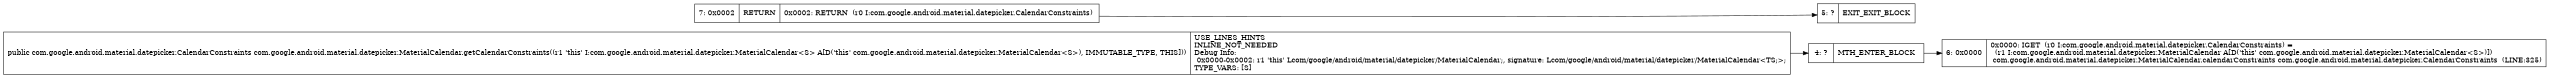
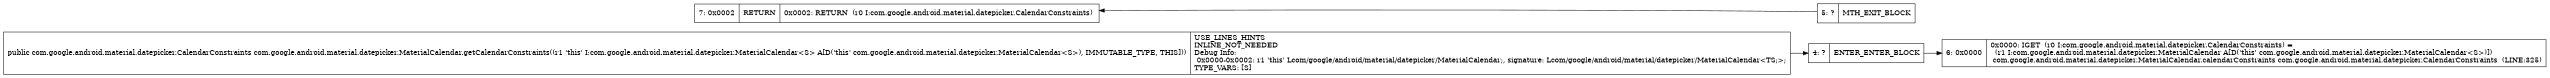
node "5: ?": text "EXIT_EXIT_BLOCK" -> "MTH_EXIT_BLOCK"
edge "7: 0x0002" -> "5: ?": reversed
node "4: ?": text "MTH_ENTER_BLOCK" -> "ENTER_ENTER_BLOCK"
